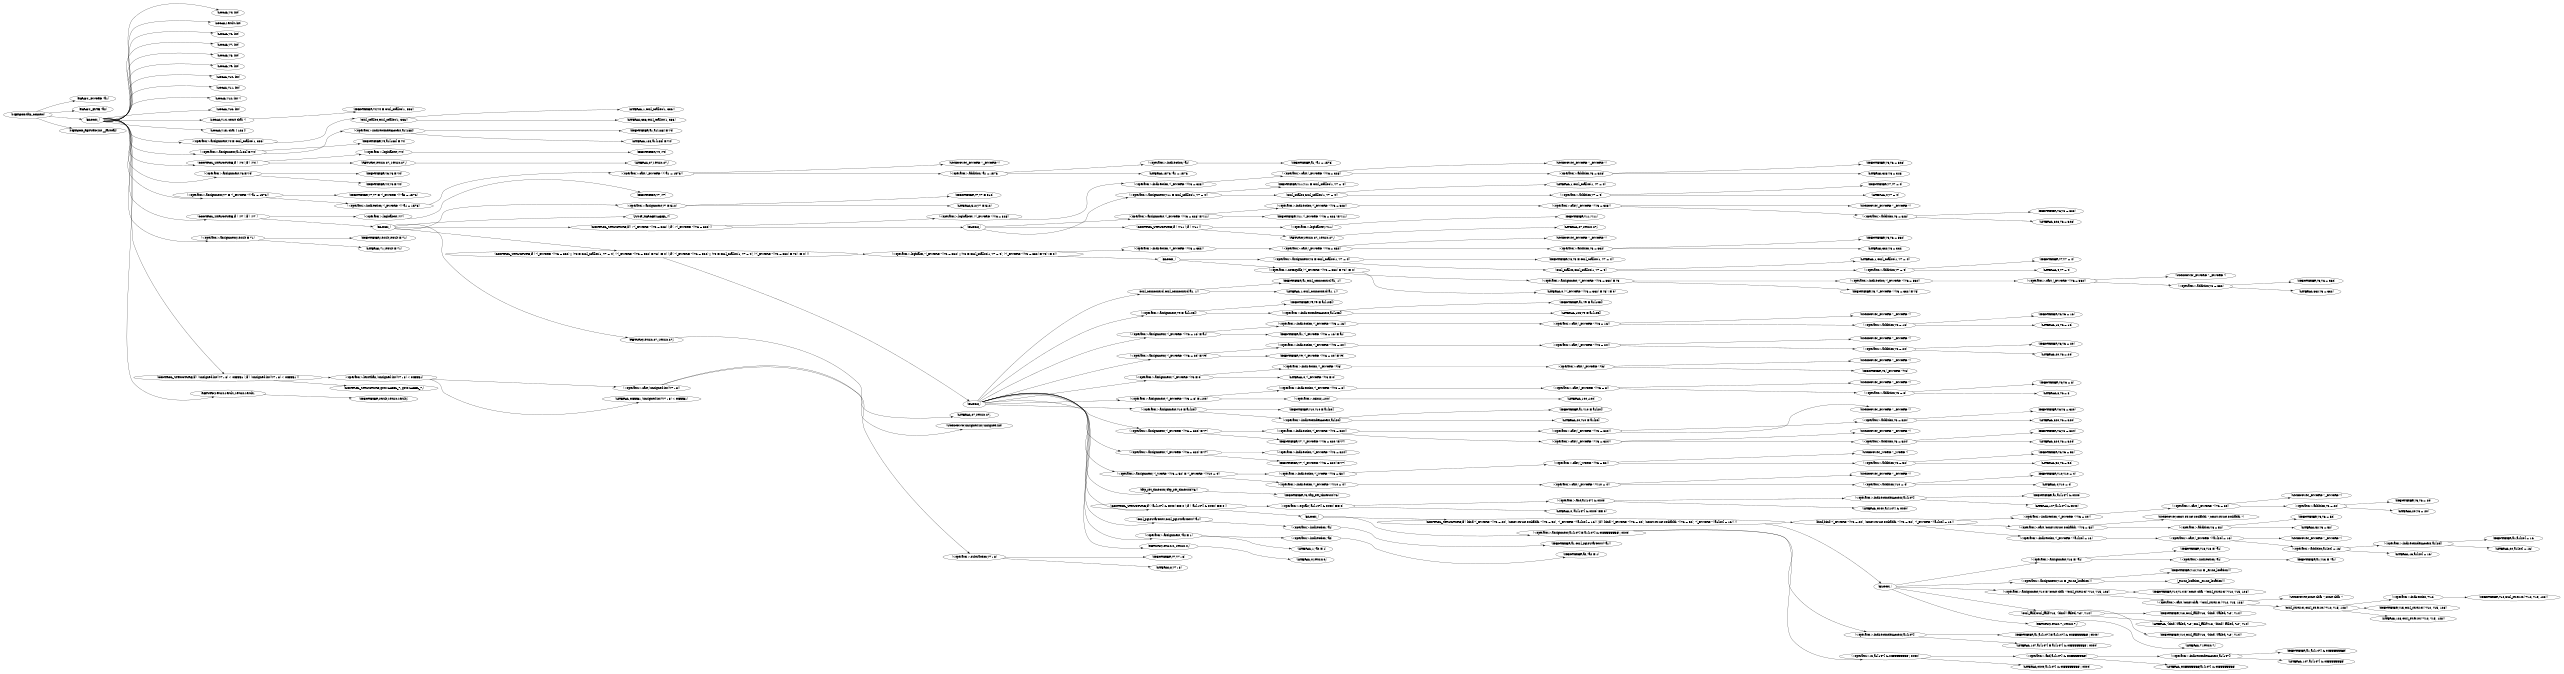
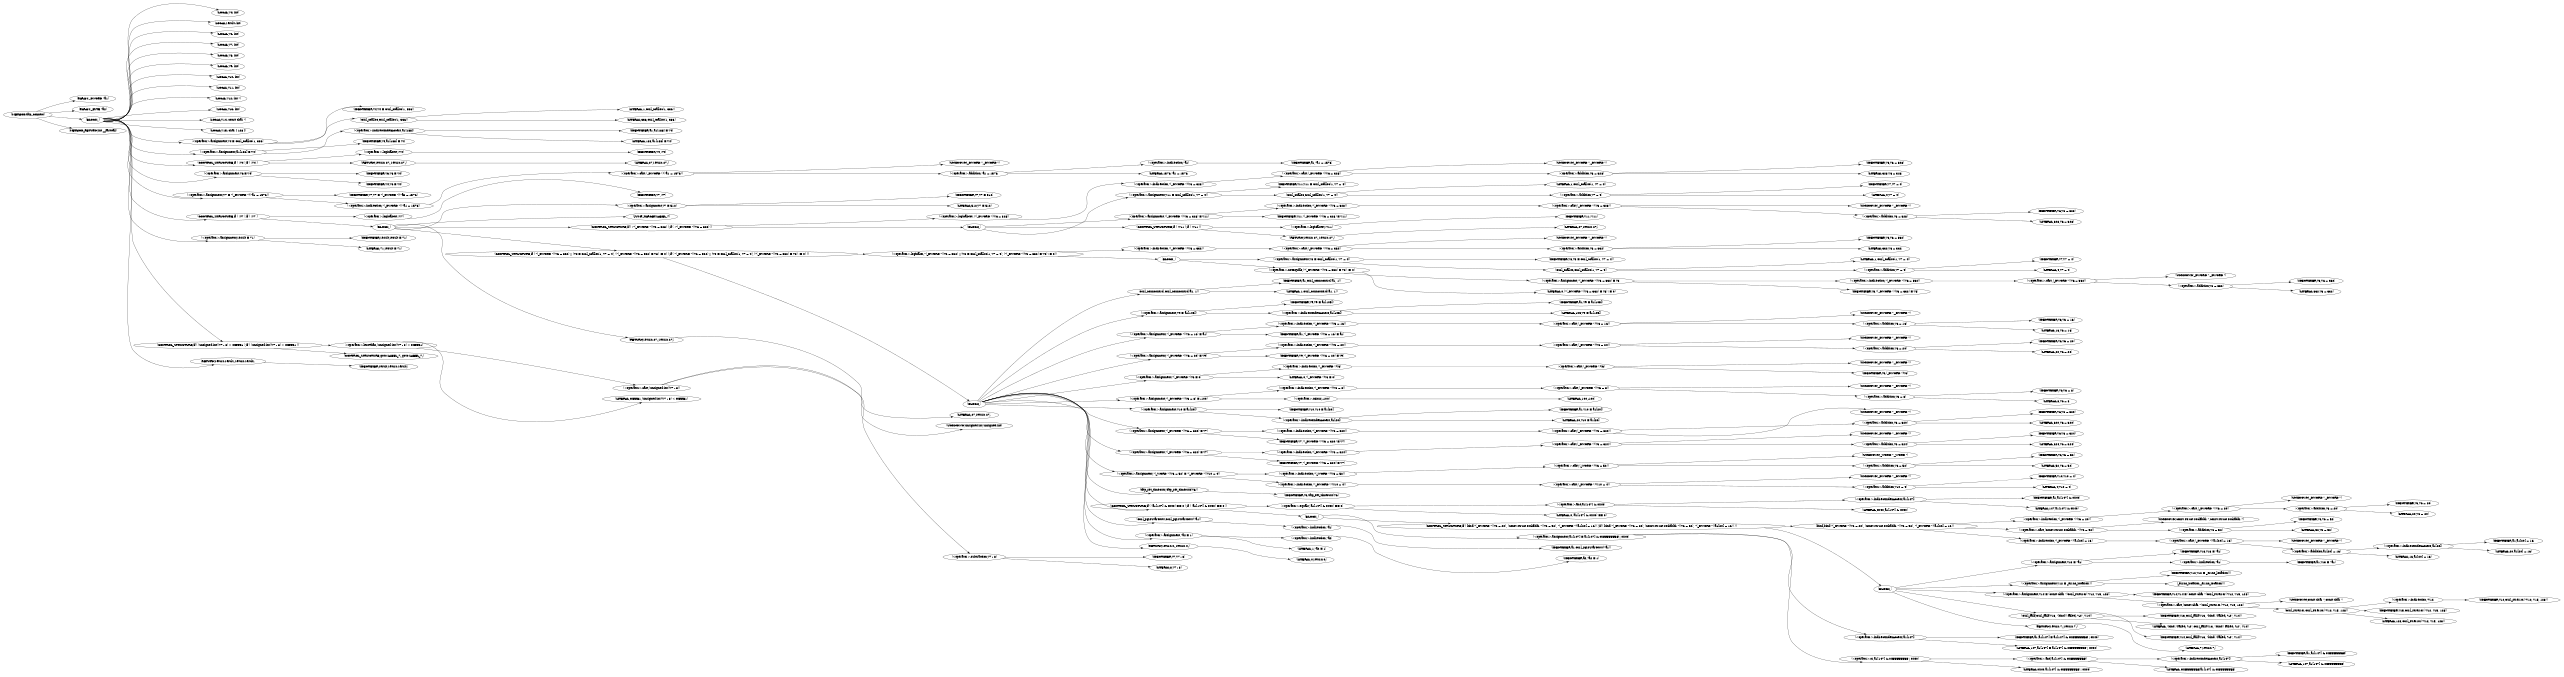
edge "(LOCAL,v14: const char *)" -> "(IDENTIFIER,v4,v4 = Curl_ccalloc(1, 336))": now "(<operator>.assignment,v4 = Curl_ccalloc(1, 336))" -> "(IDENTIFIER,v4,v4 = Curl_ccalloc(1, 336))"
edge "(<operator>.indirection,*(_DWORD *)(v6 + 320))" -> "(<operator>.cast,(_DWORD *)(v6 + 324))": now "(<operator>.indirection,*(_DWORD *)(v6 + 324))" -> "(<operator>.cast,(_DWORD *)(v6 + 324))"
